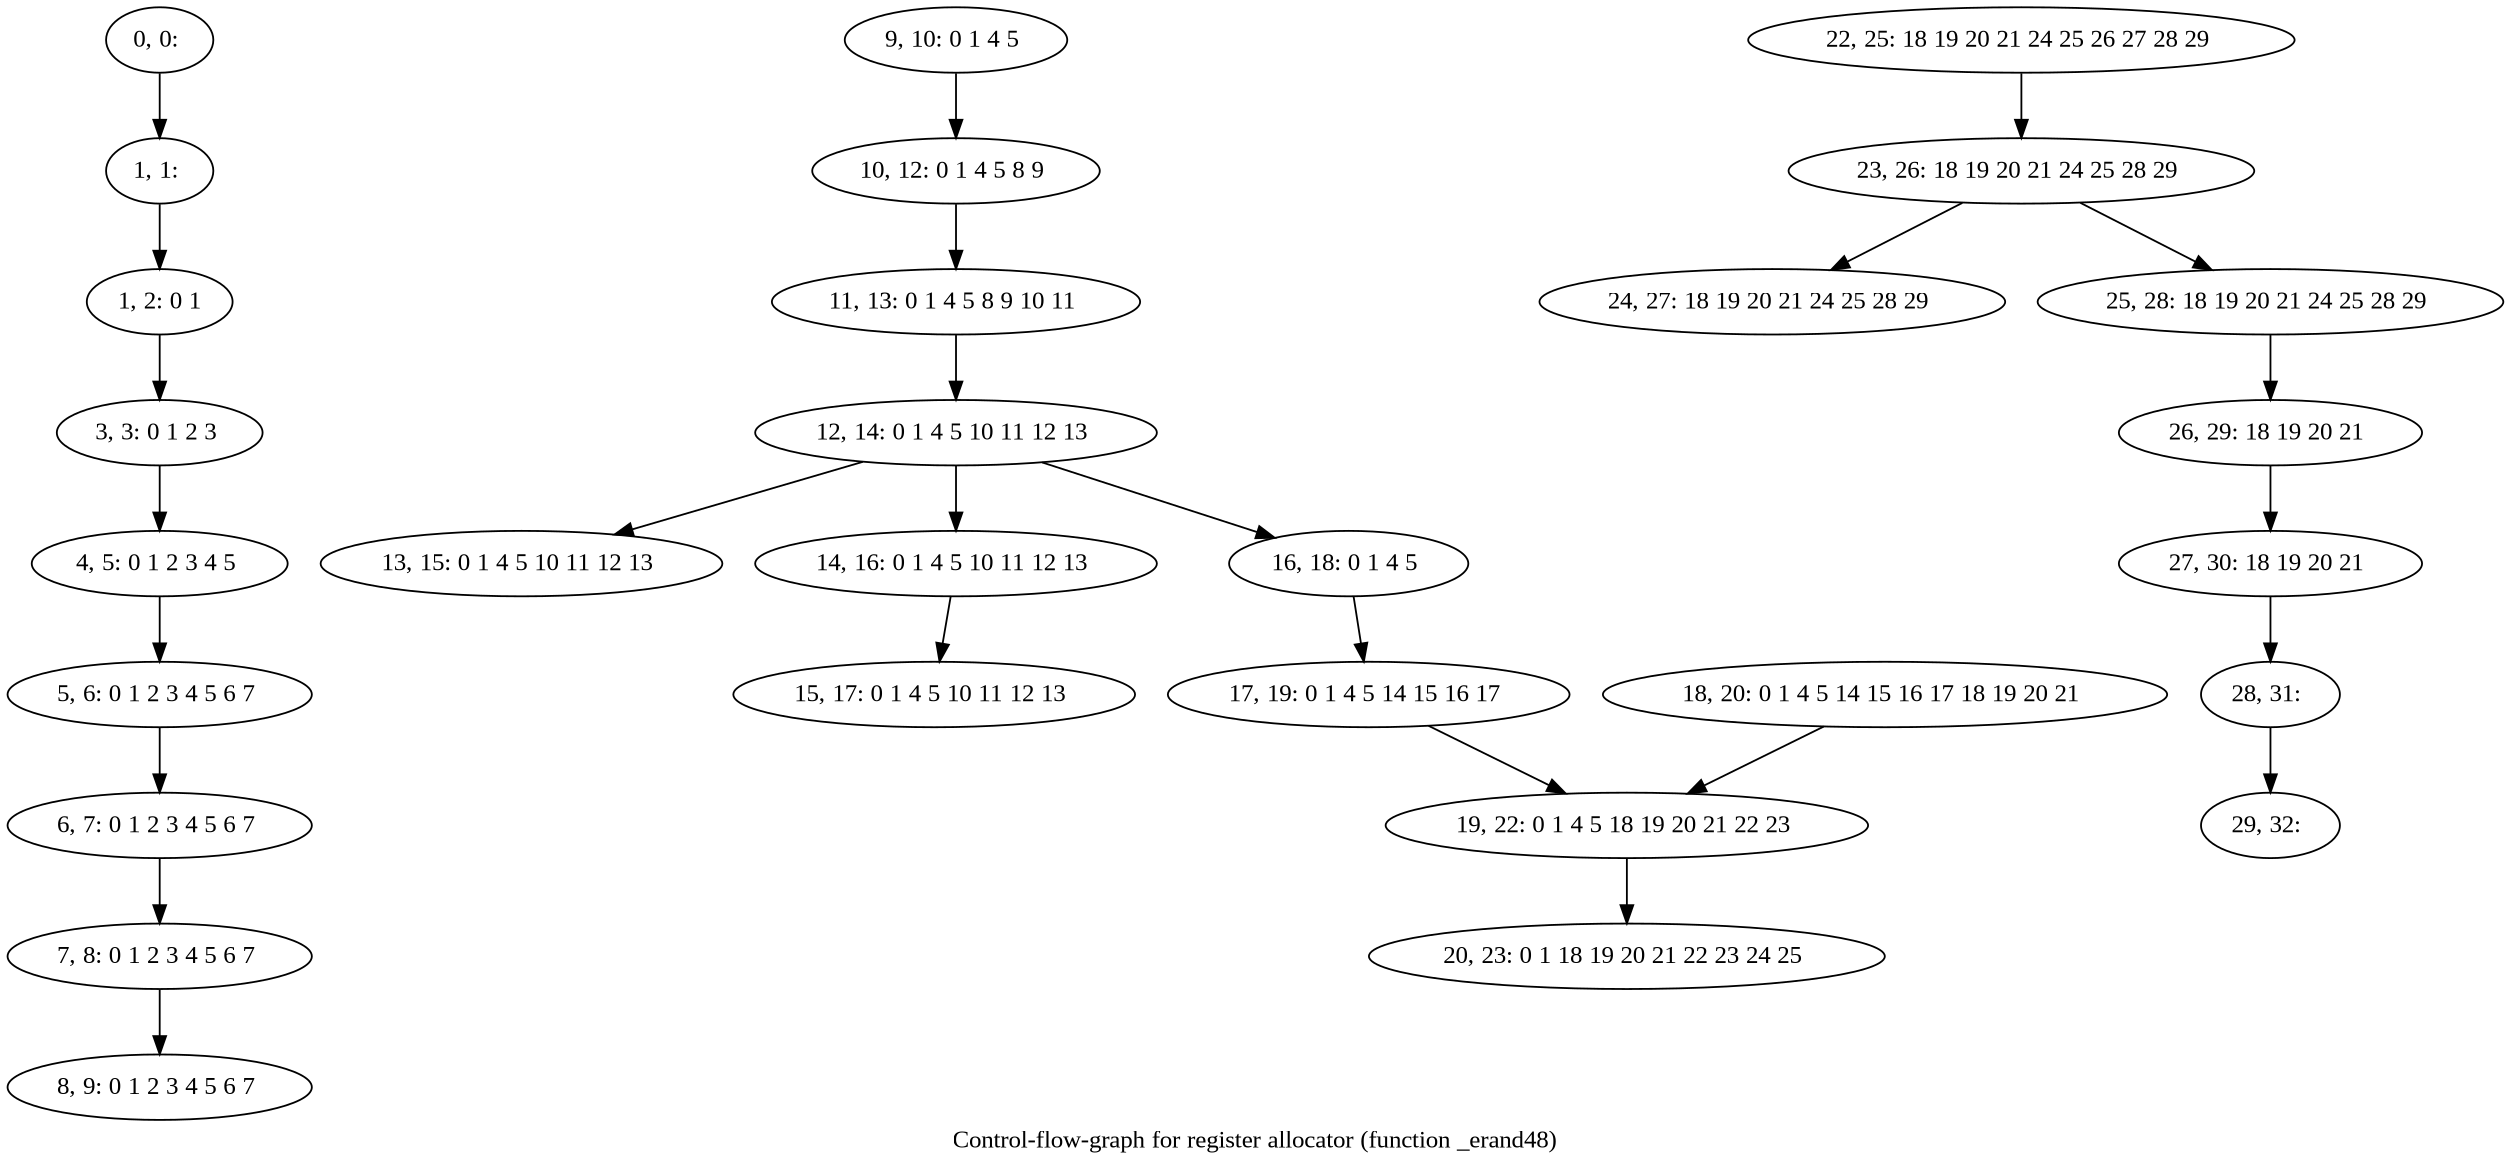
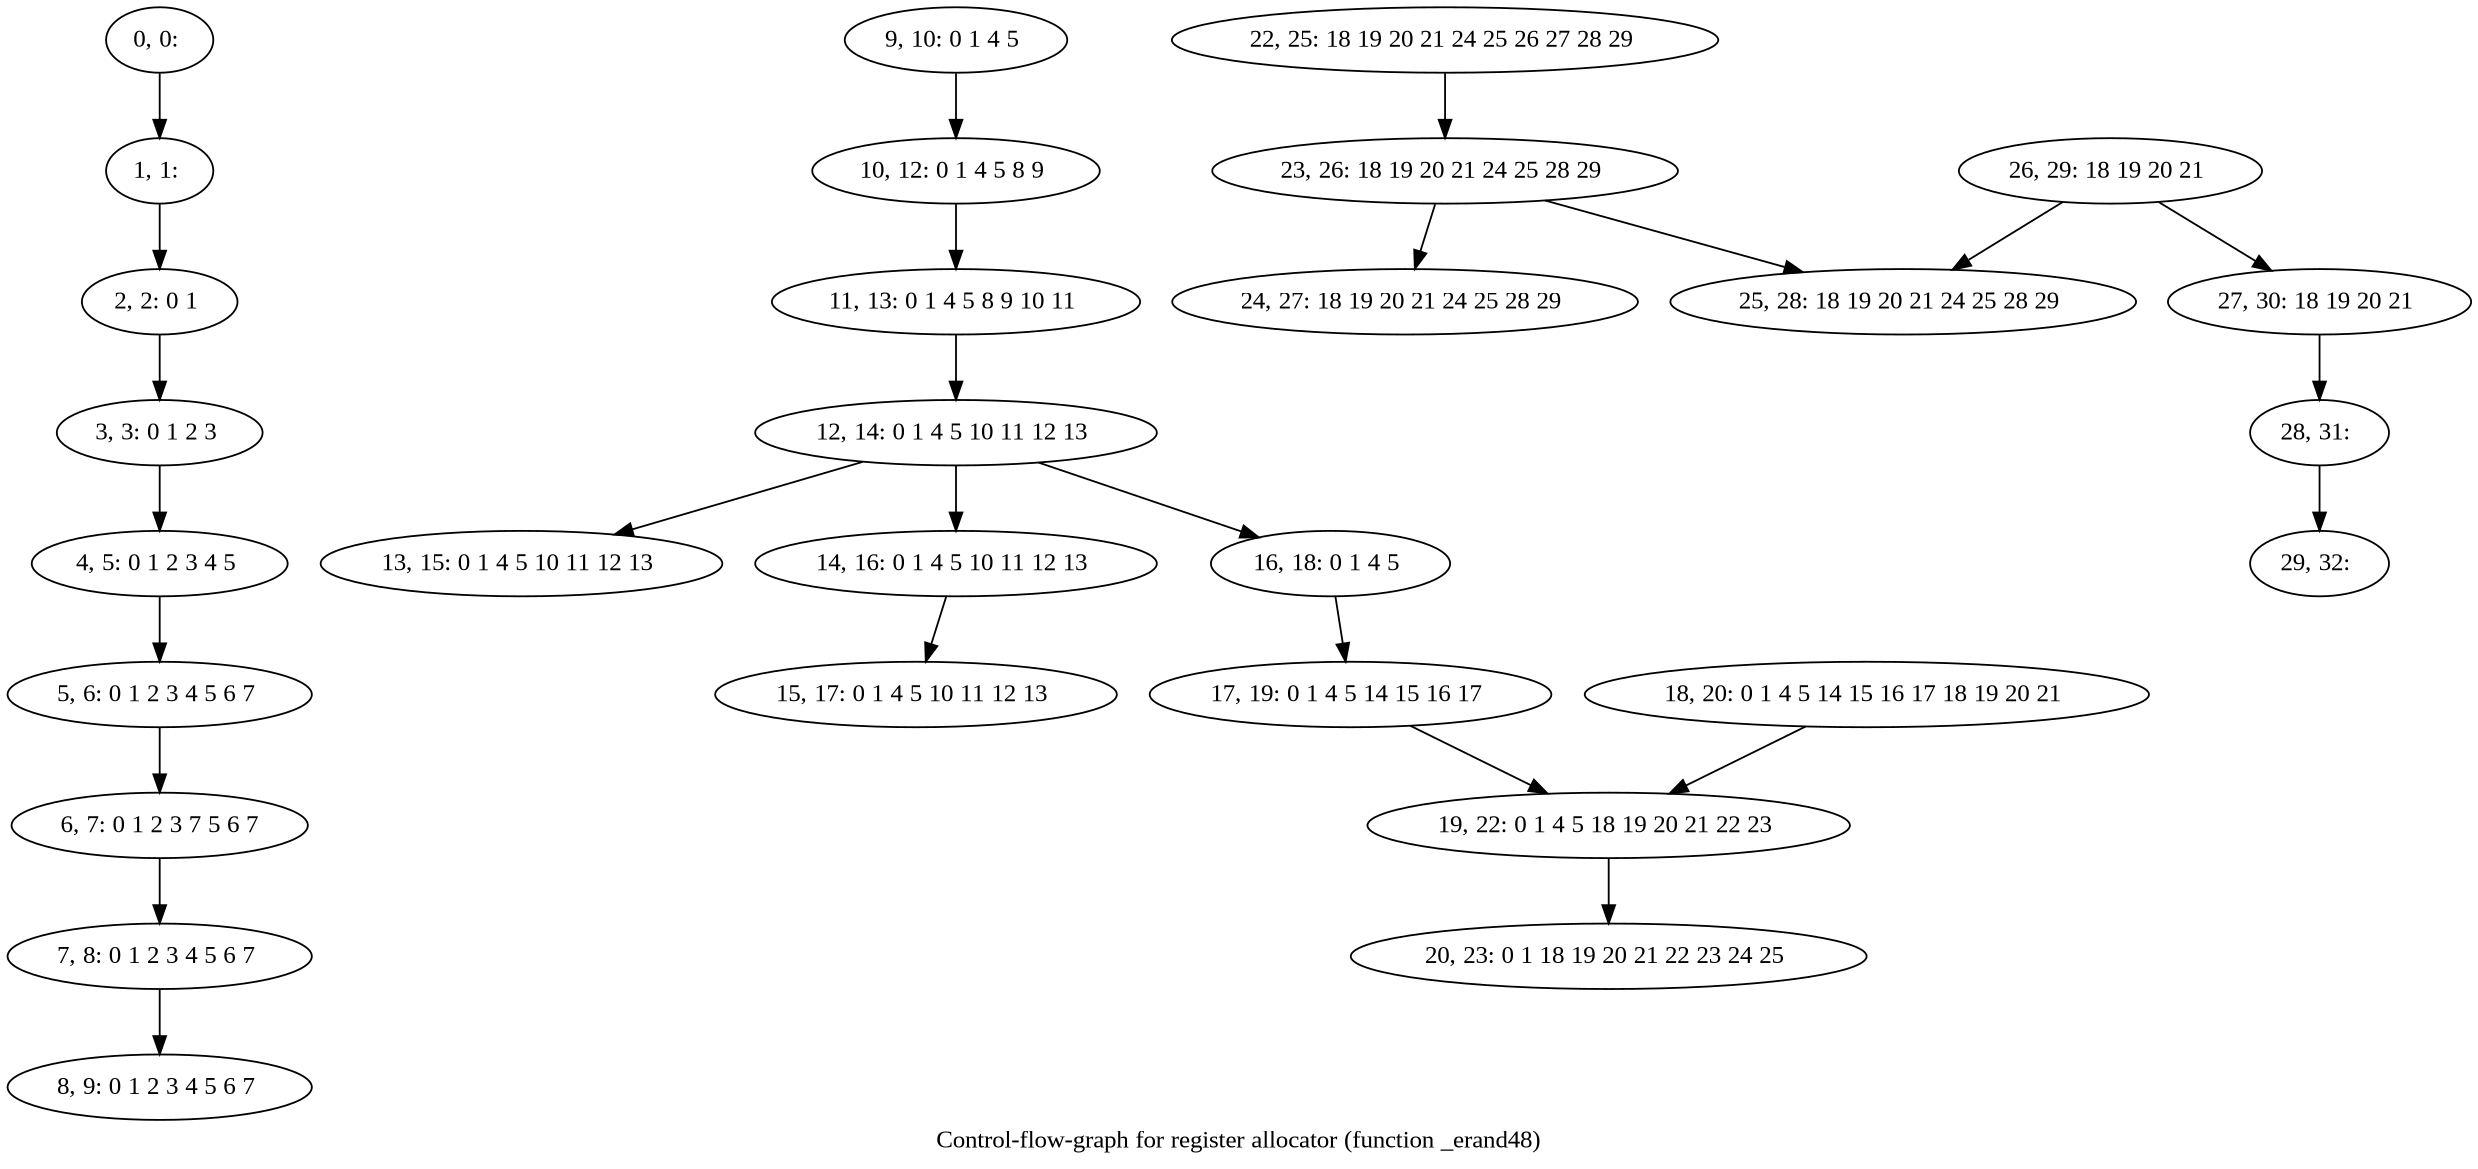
node "1, 2: 0 1": label "1, 2: 0 1" -> "2, 2: 0 1"
edge "25, 28: 18 19 20 21 24 25 28 29" -> "26, 29: 18 19 20 21": reversed
node "6, 7: 0 1 2 3 4 5 6 7": label "6, 7: 0 1 2 3 4 5 6 7" -> "6, 7: 0 1 2 3 7 5 6 7"
